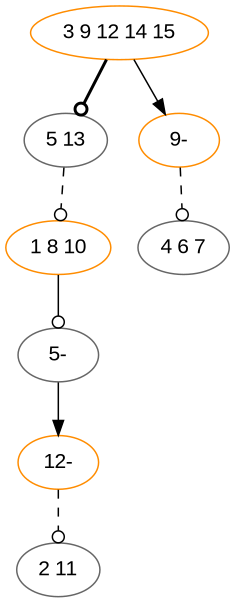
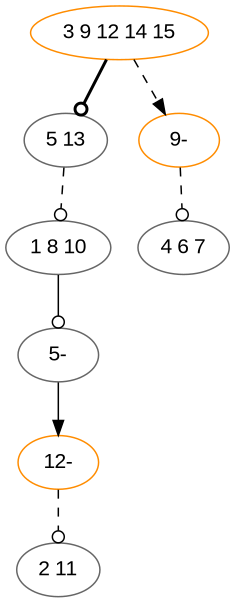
edge "3 9 12 14 15" -> "9-": style solid -> dashed
node "1 8 10": color darkorange -> gray40
